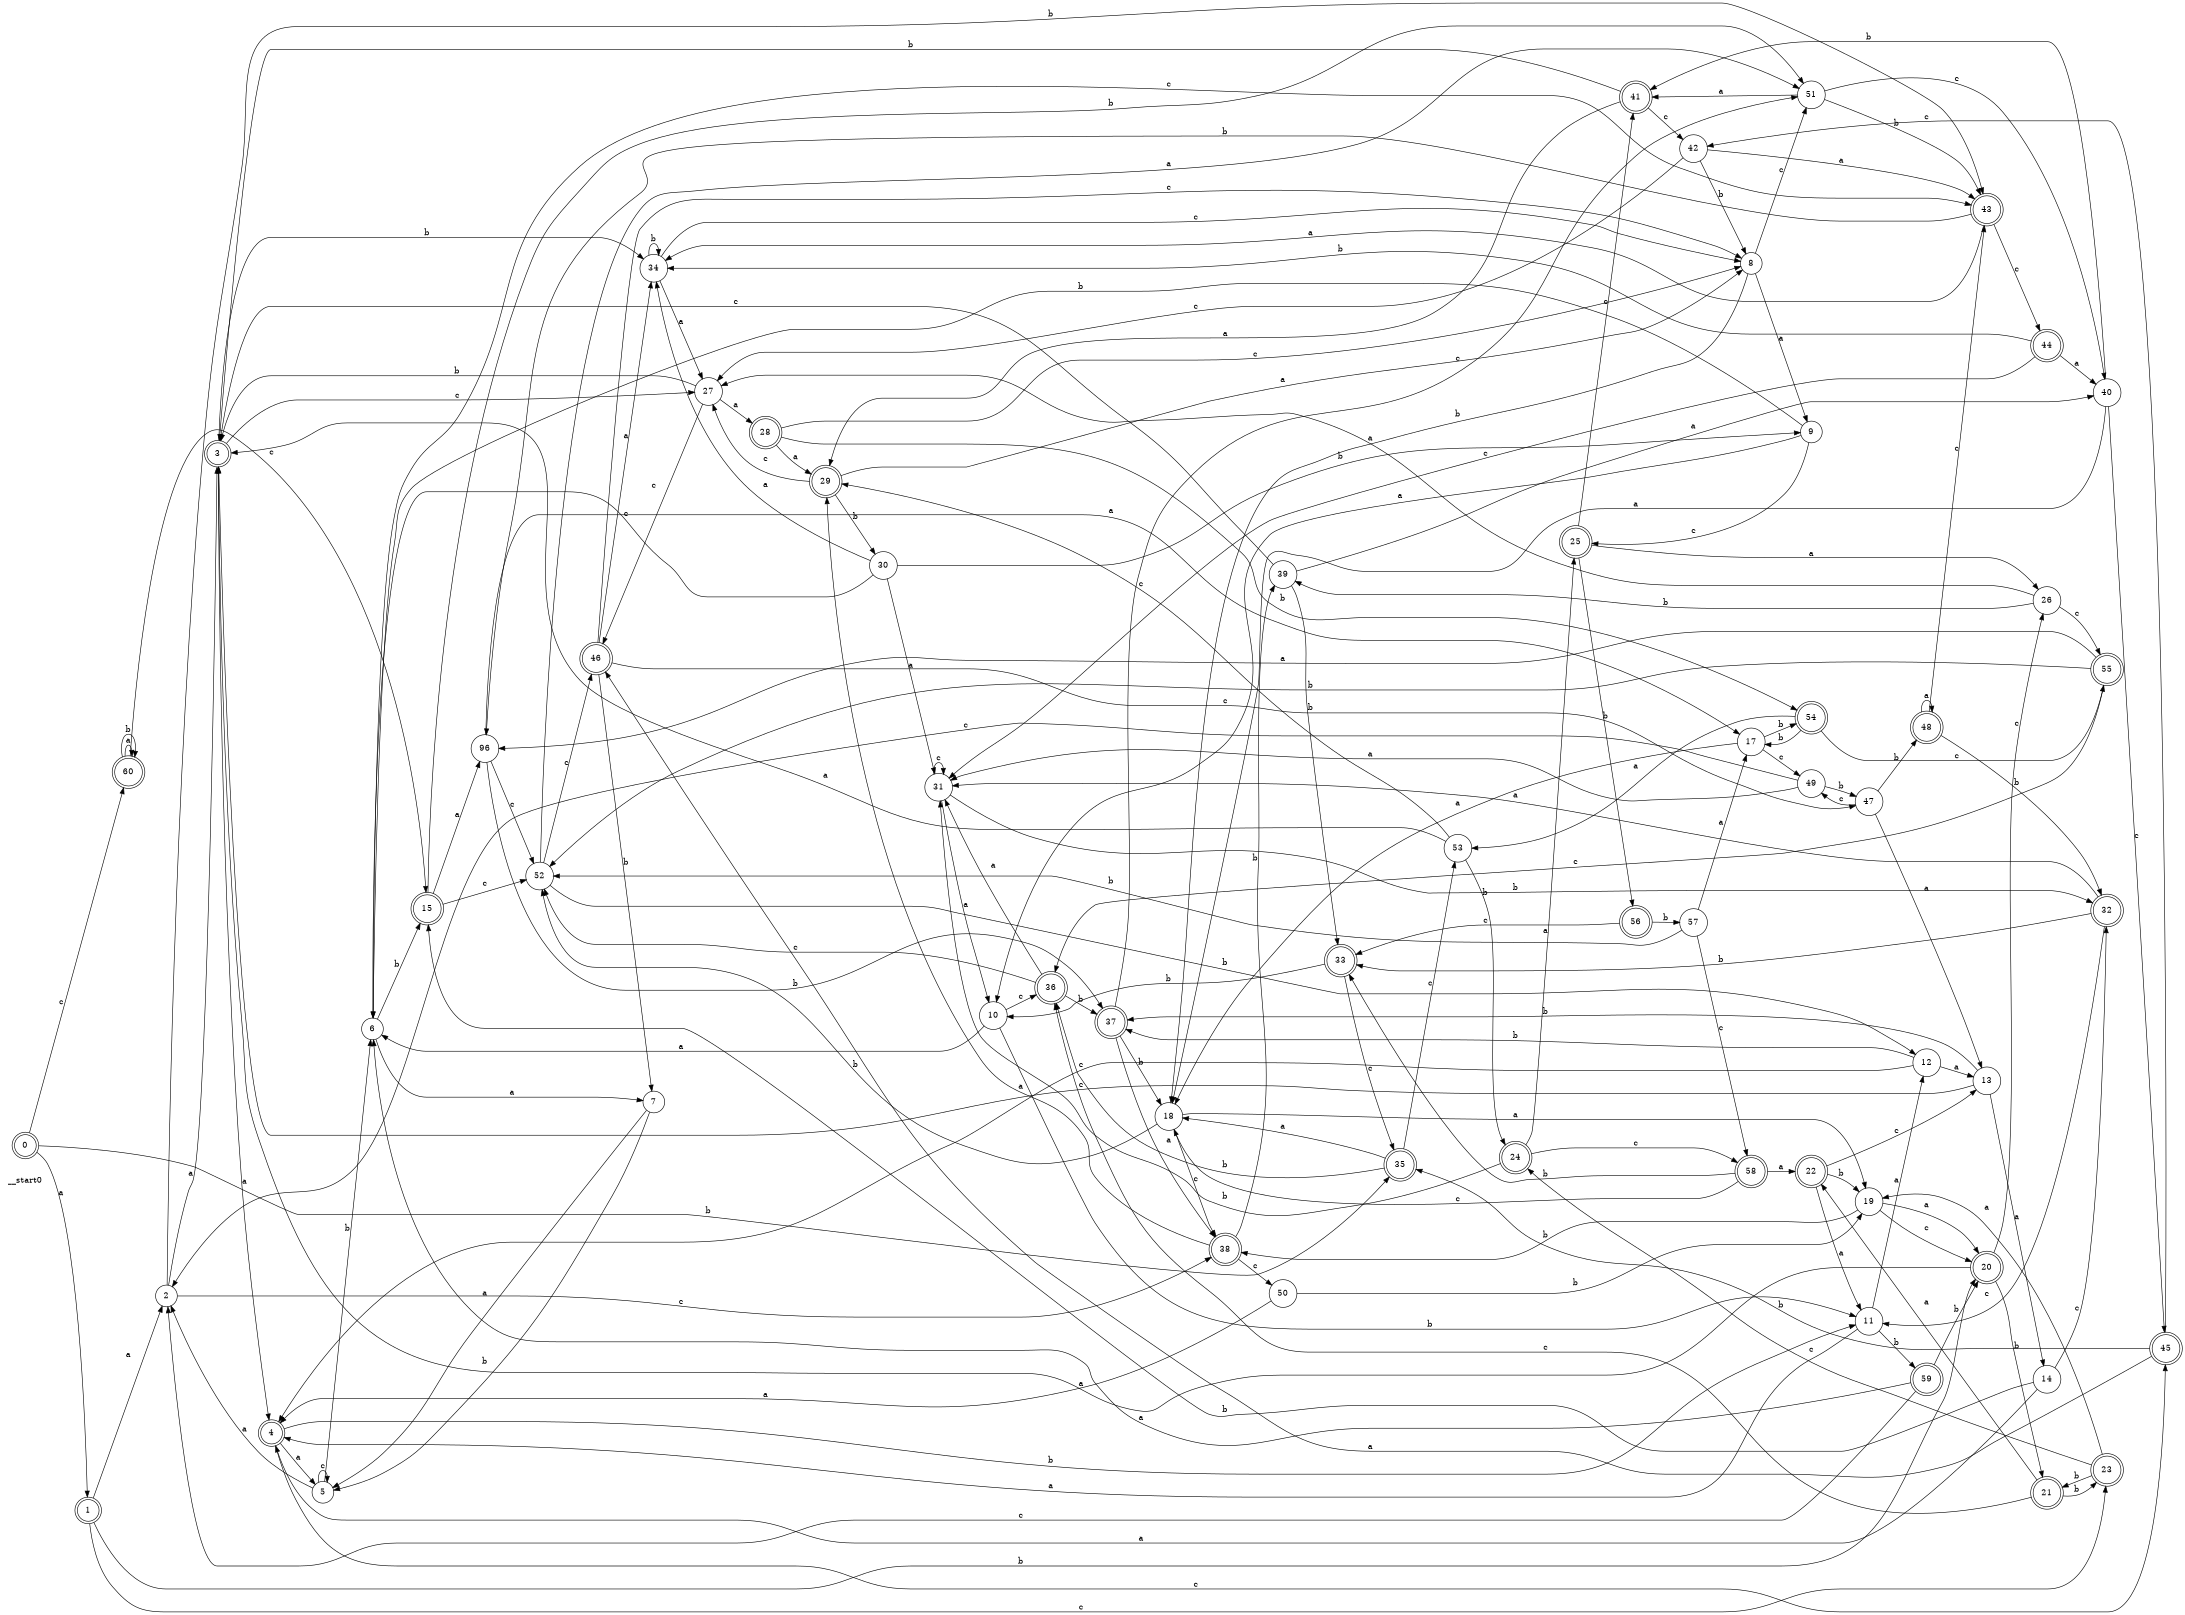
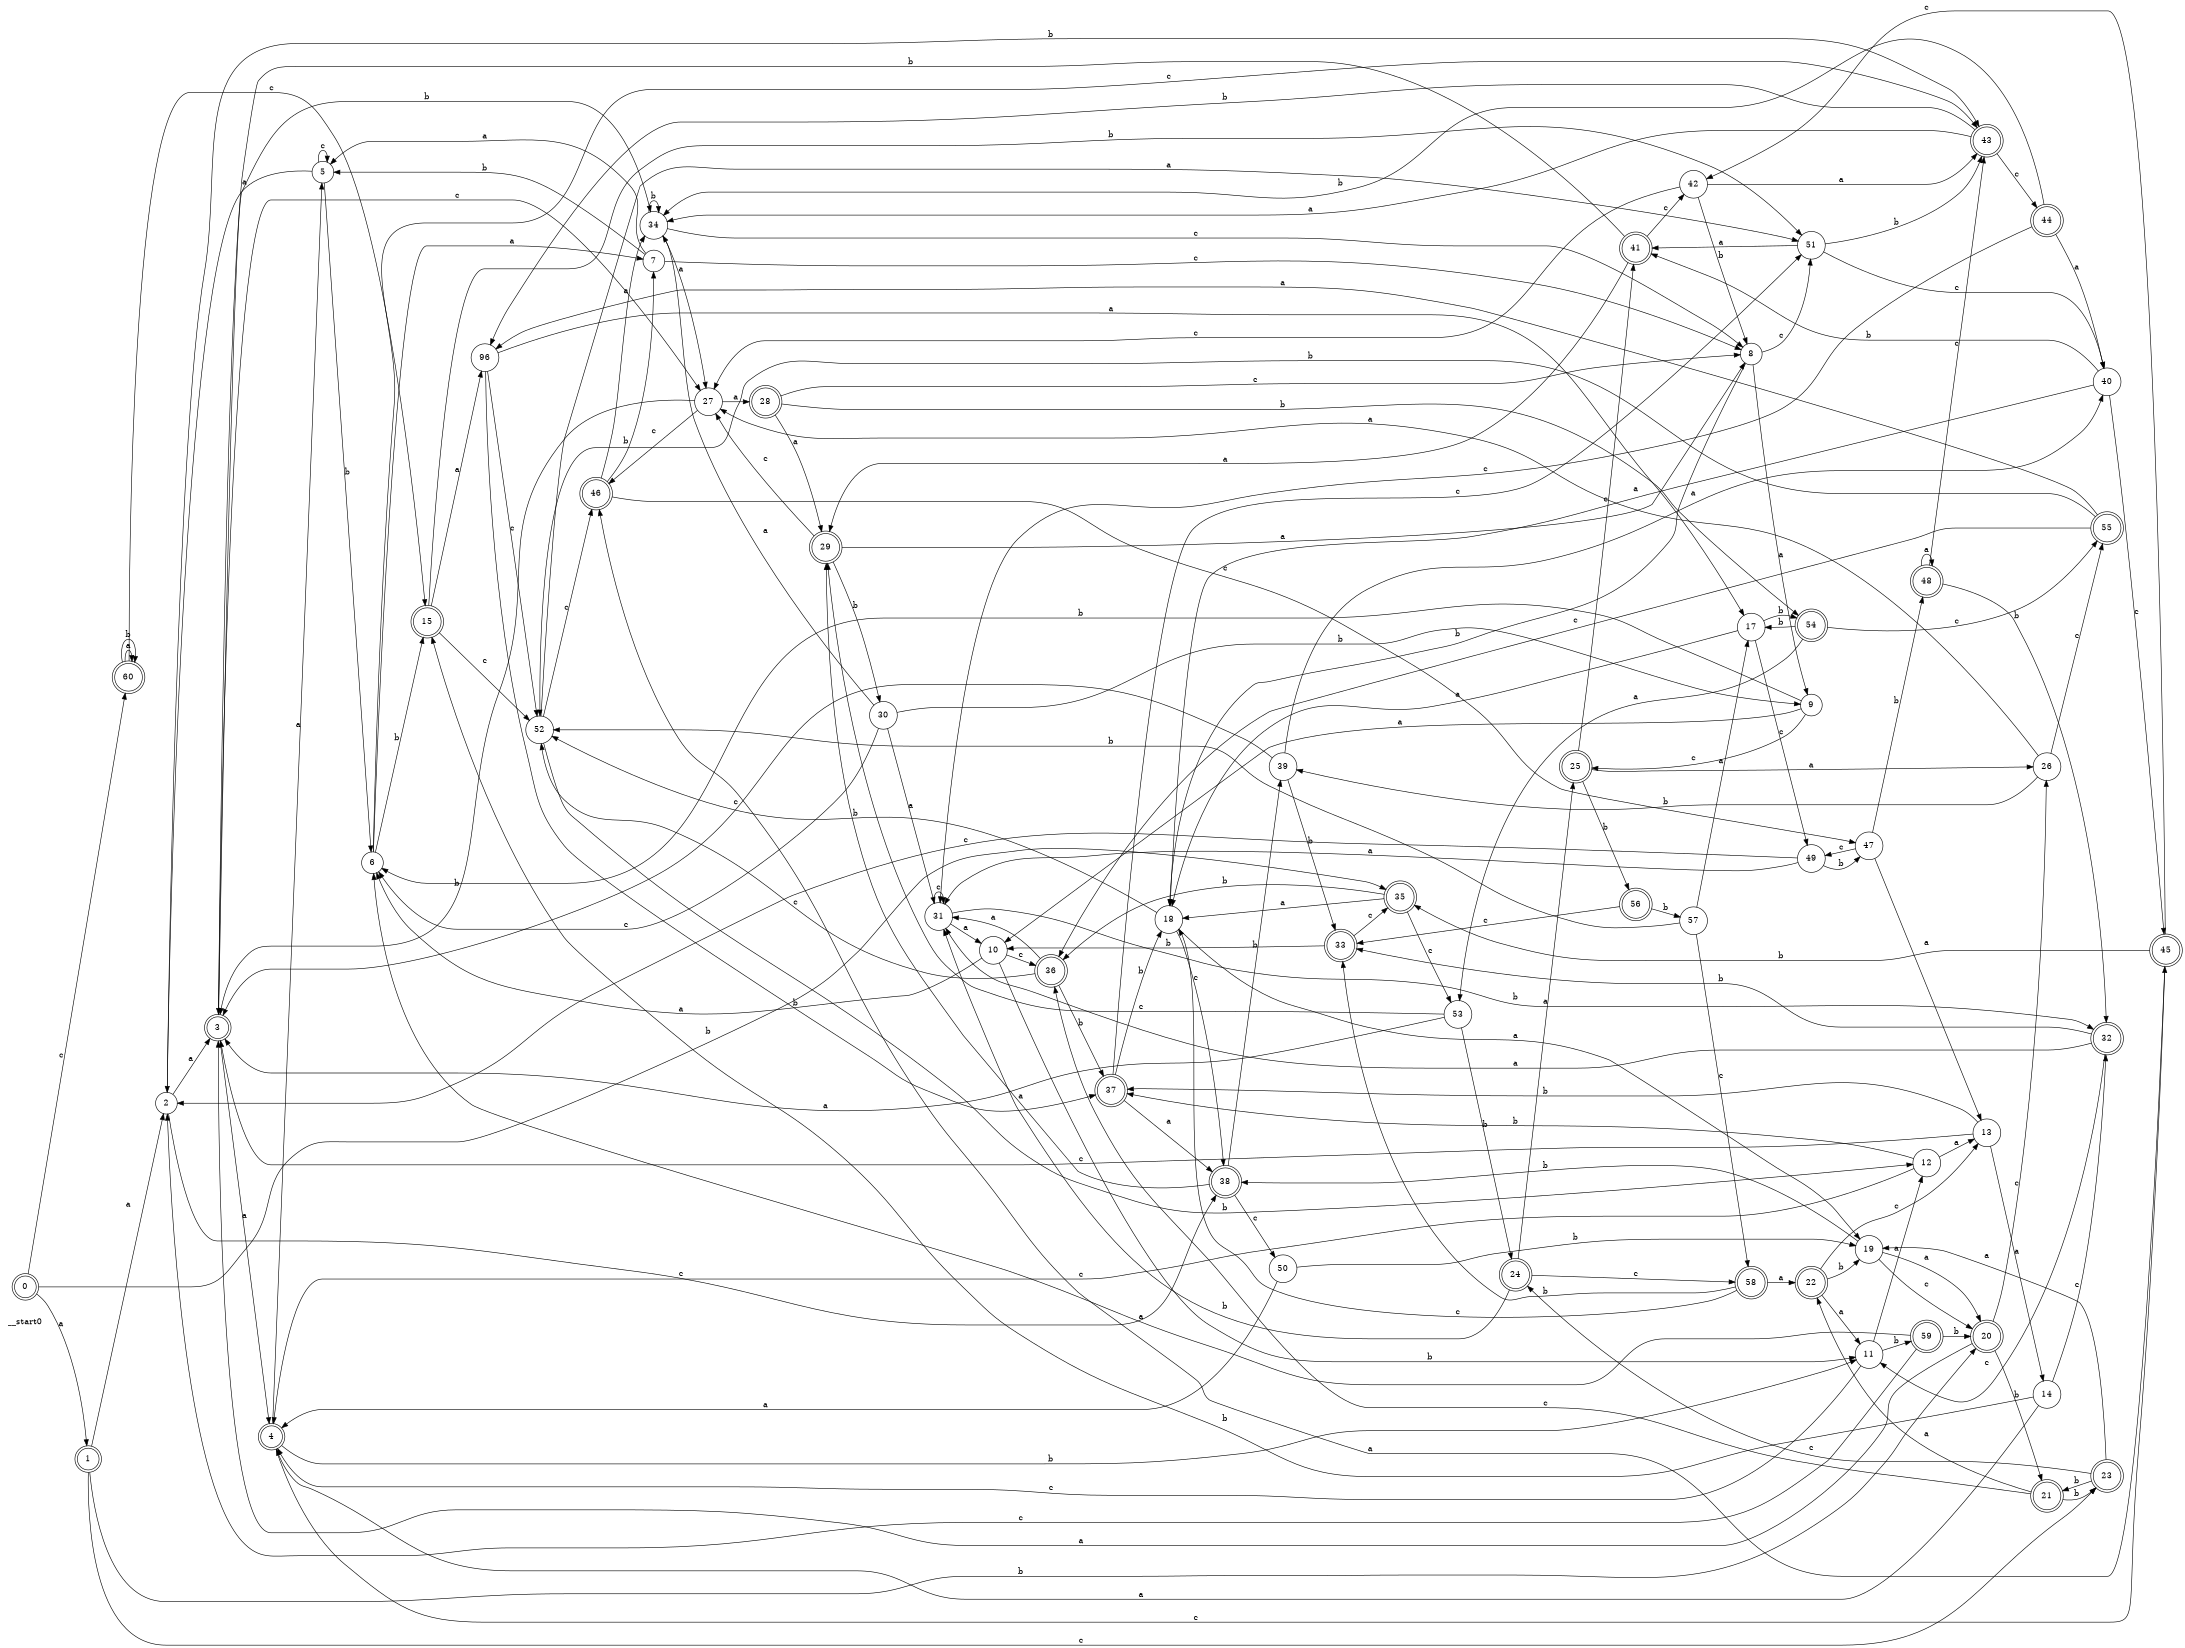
edge "46" -> "8": now "7" -> "8"
edge "11" -> "4": label "a" -> "c"
